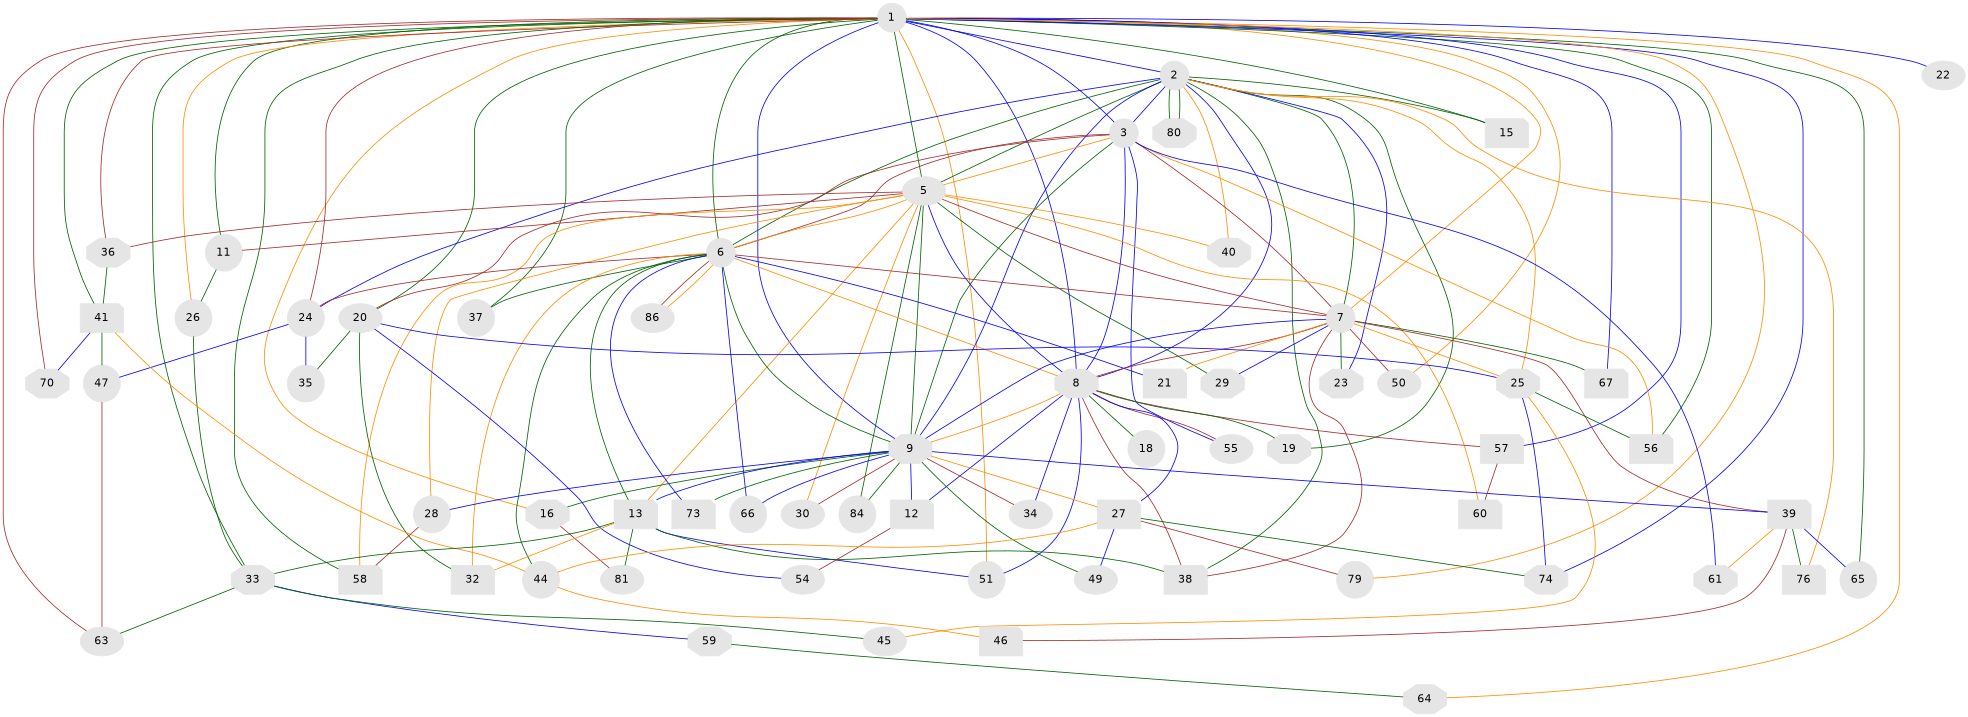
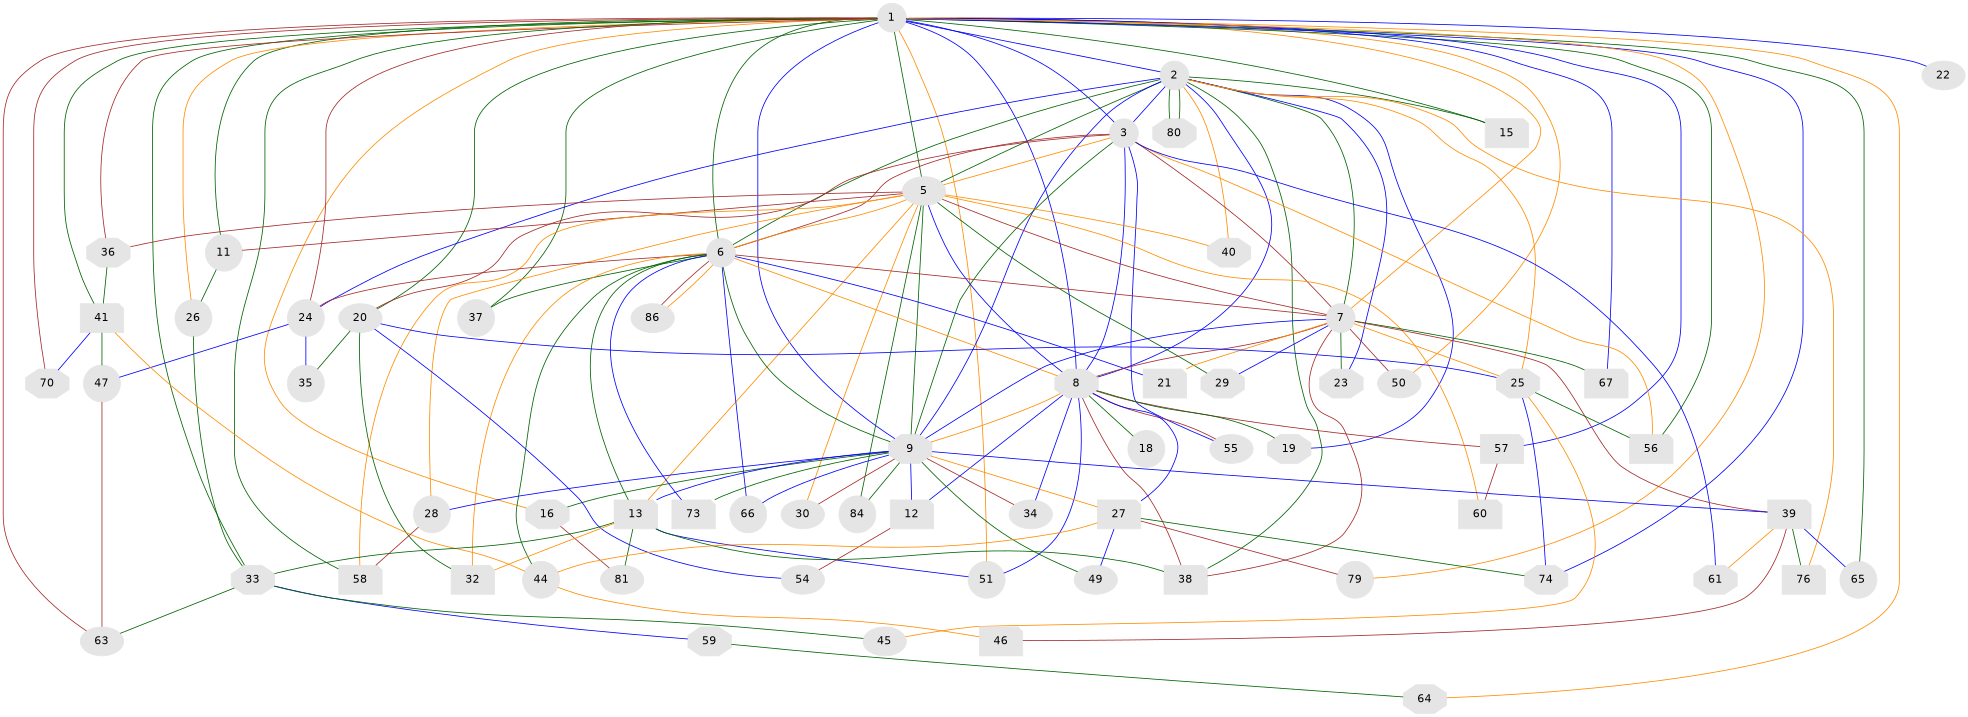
edge "2" -- "19": color darkgreen -> blue
